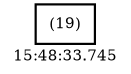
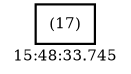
node "(19)": label "(19)" -> "(17)"
